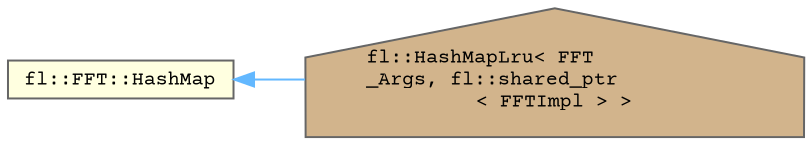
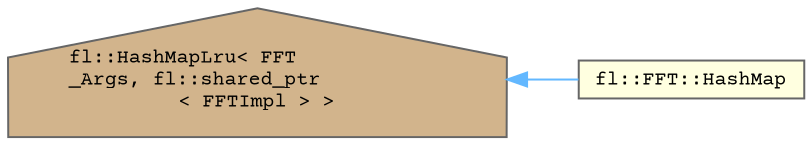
edge "fl::HashMapLru< FFT _Args, fl::shared_ptr < FFTImpl > >" -> "fl::FFT::HashMap": reversed
